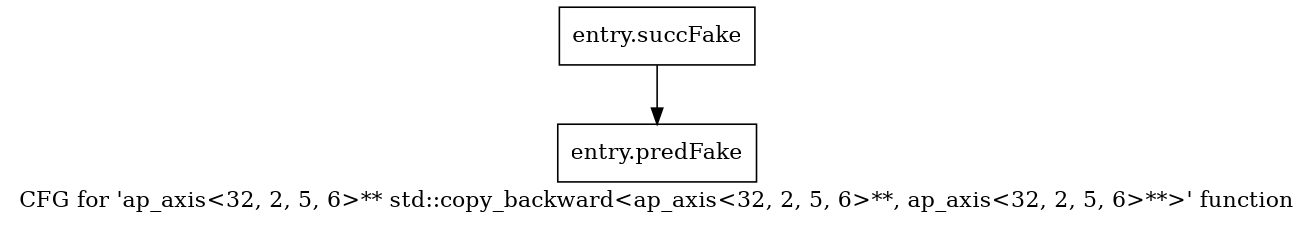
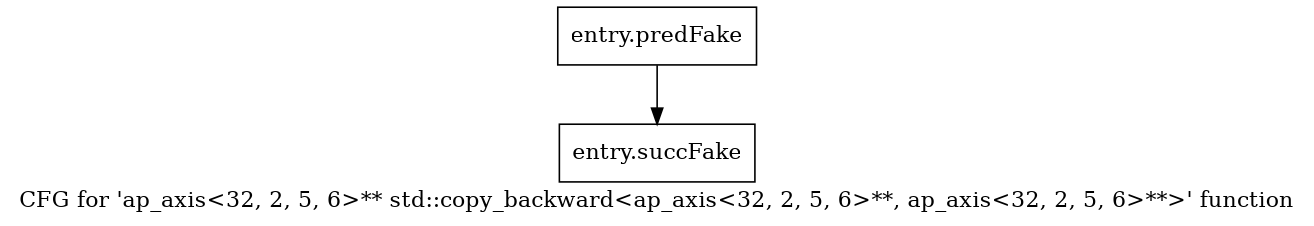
edge "entry.succFake" -> "entry.predFake": reversed
